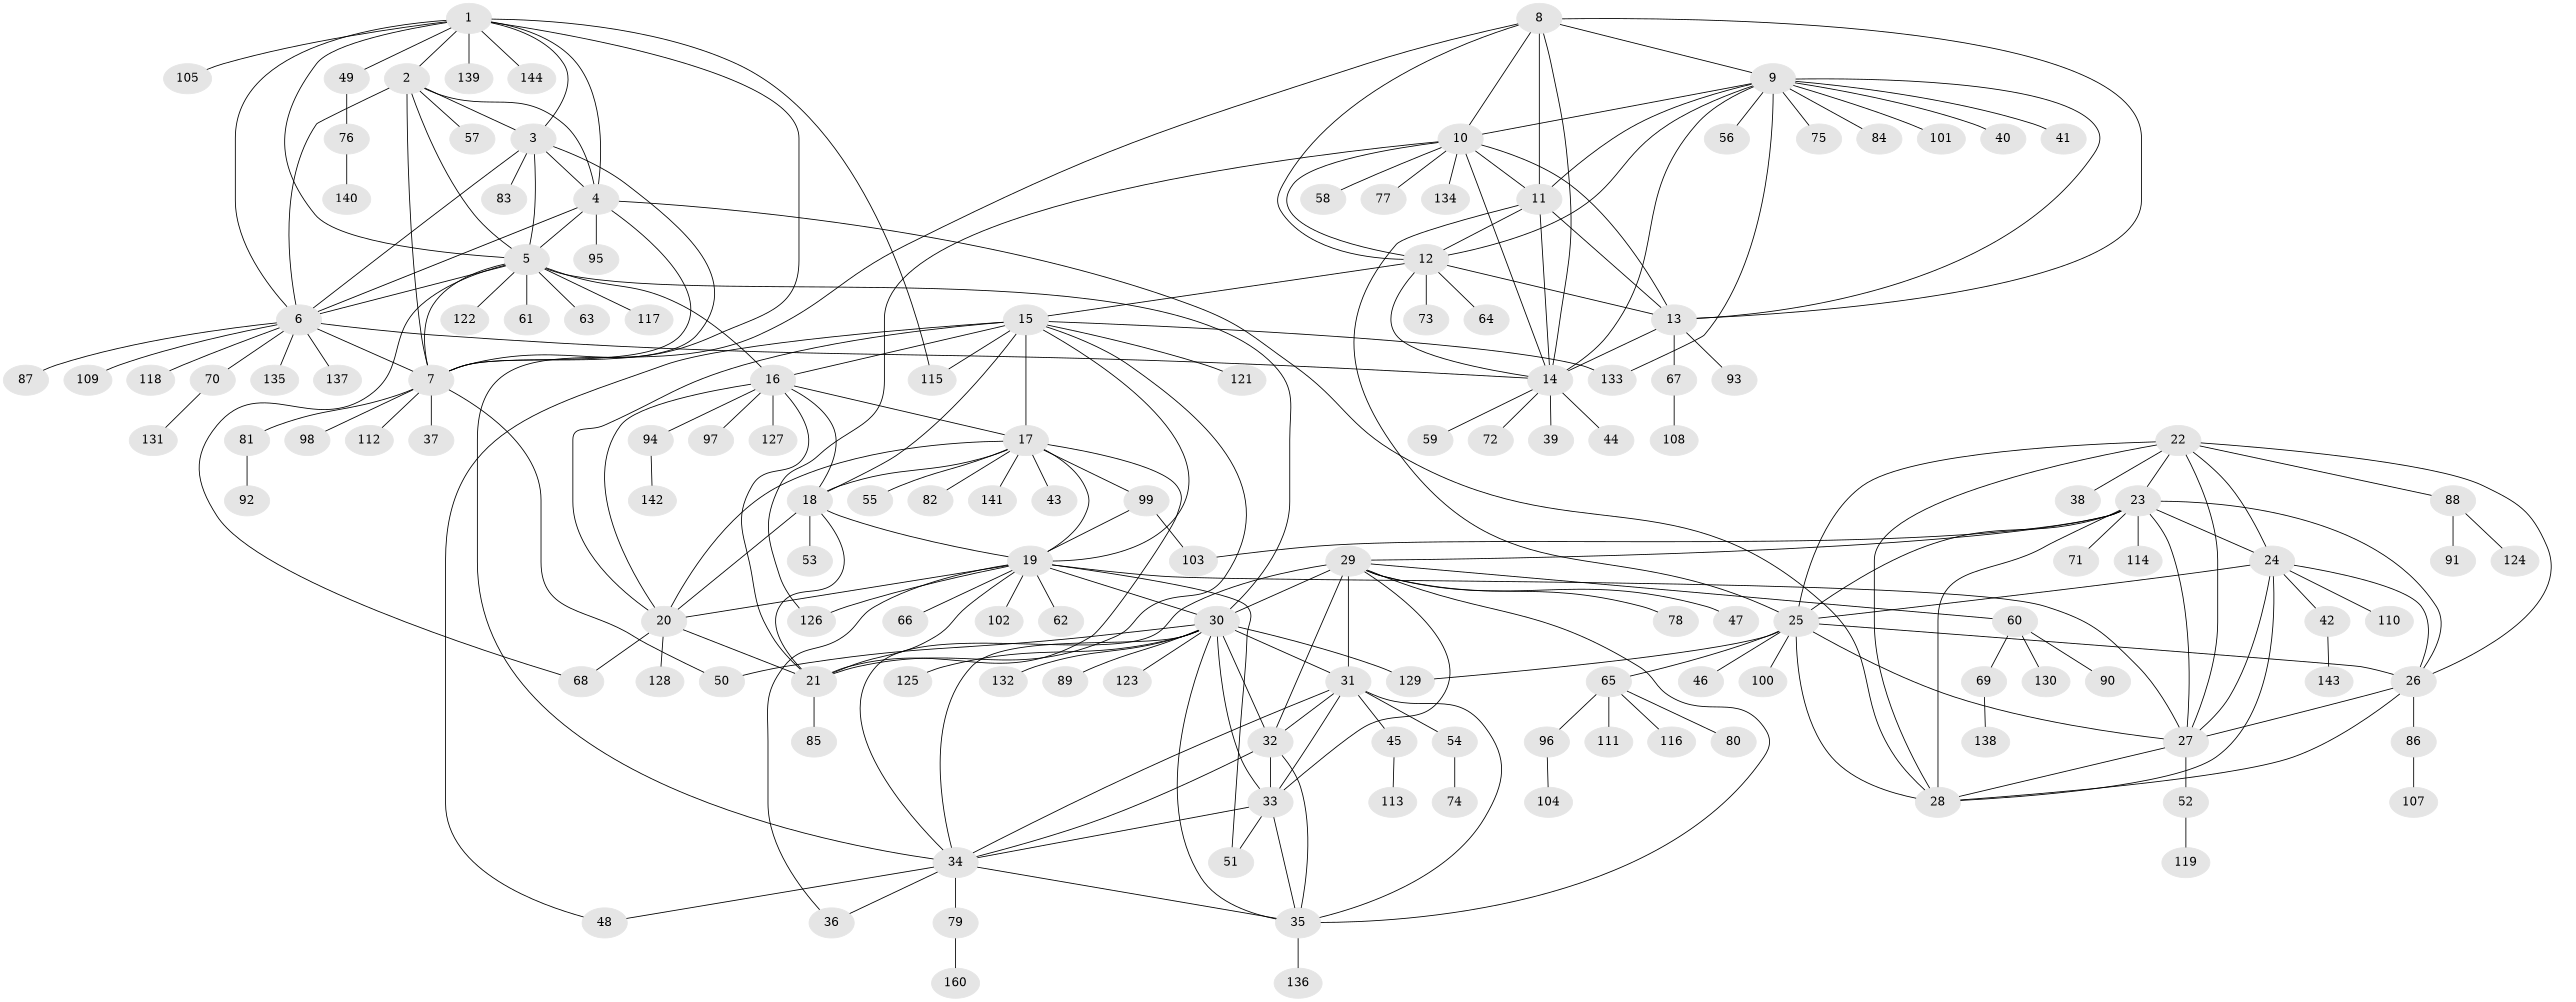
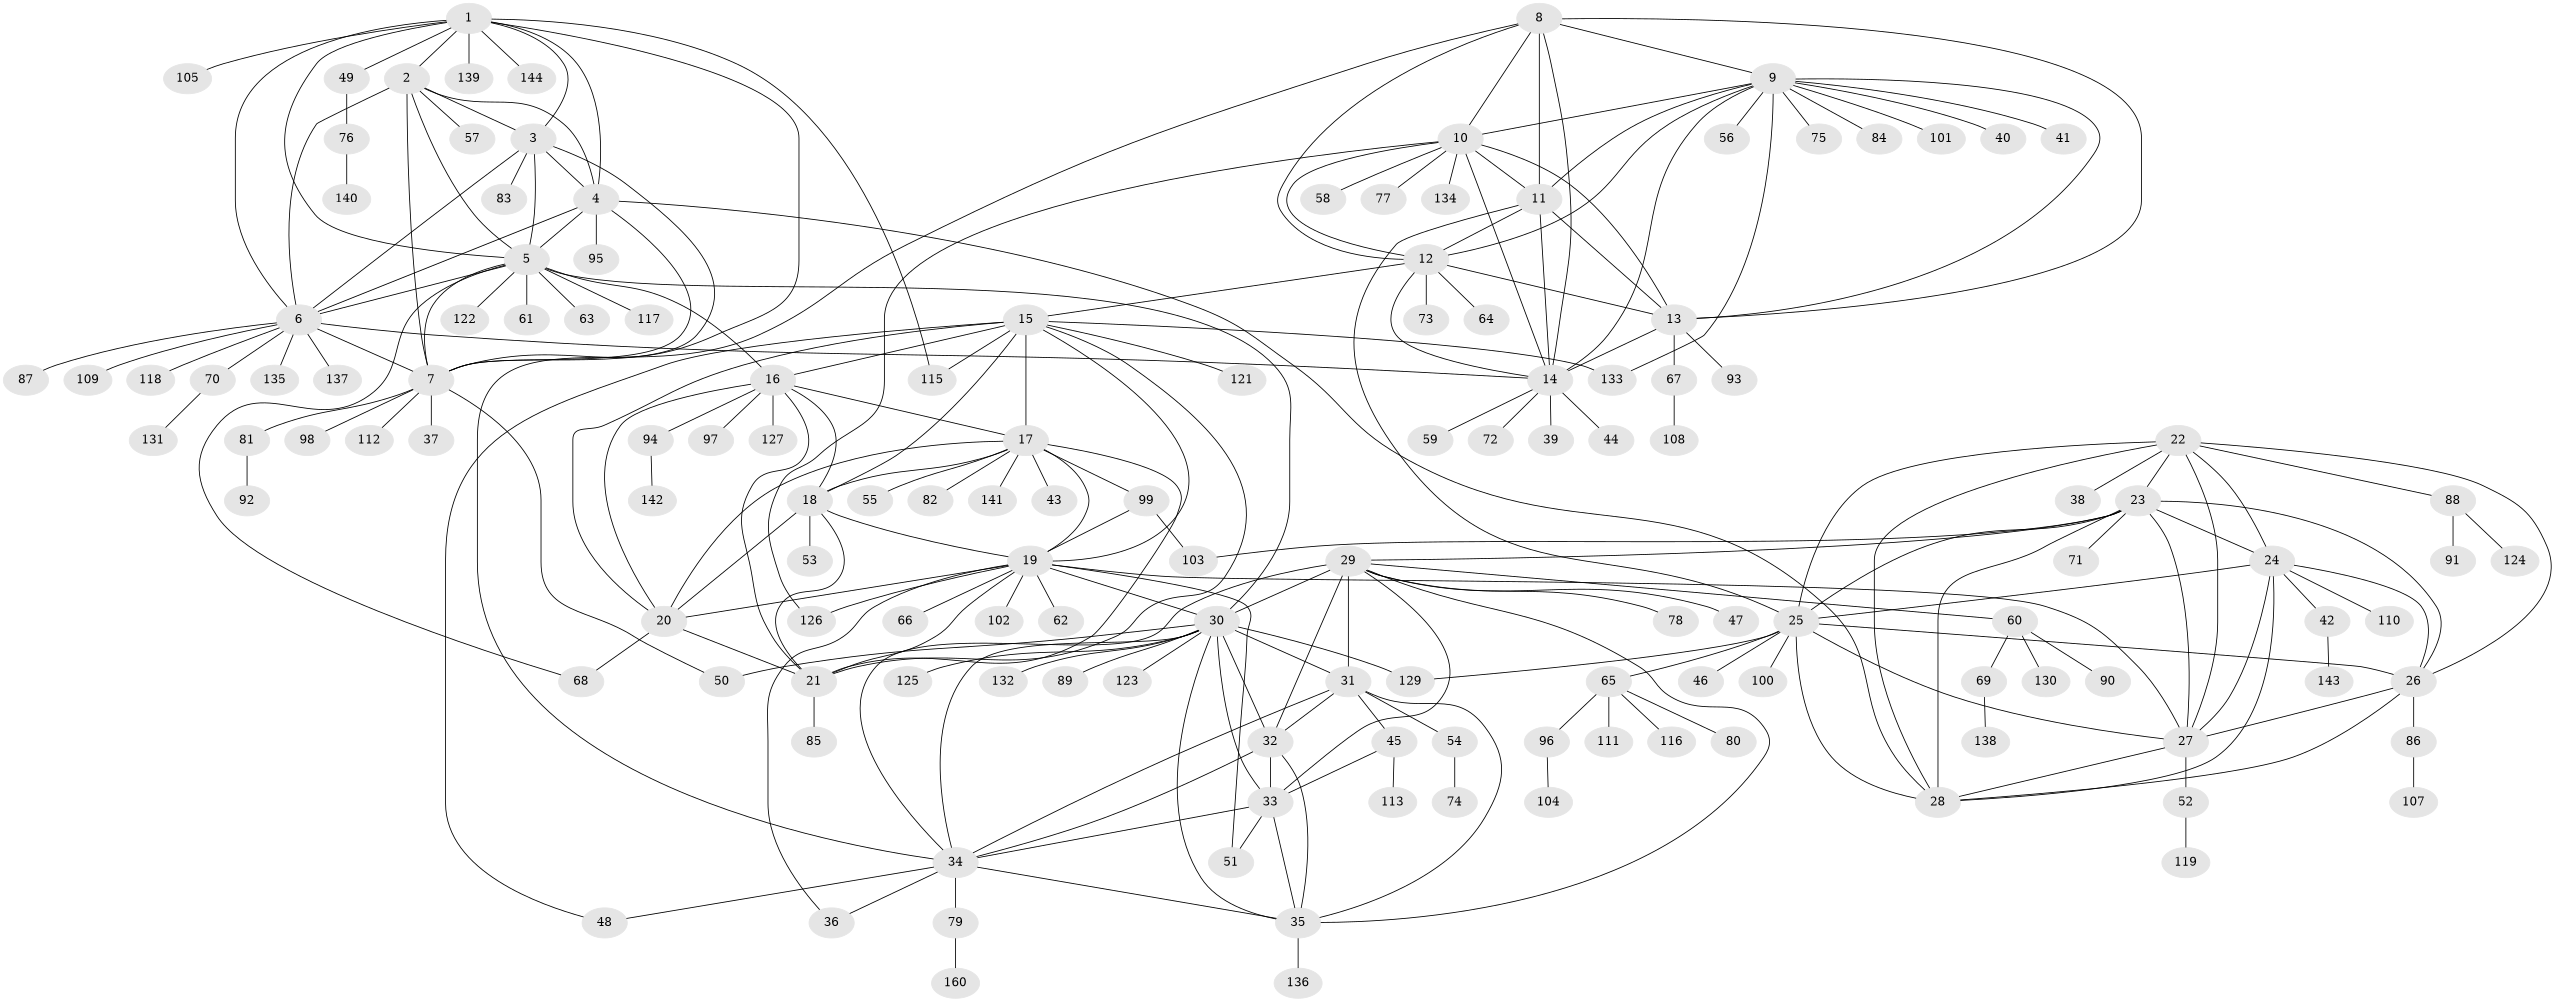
node "114": removed
node "128": removed
edge "31" -- "33": now "45" -- "33"
